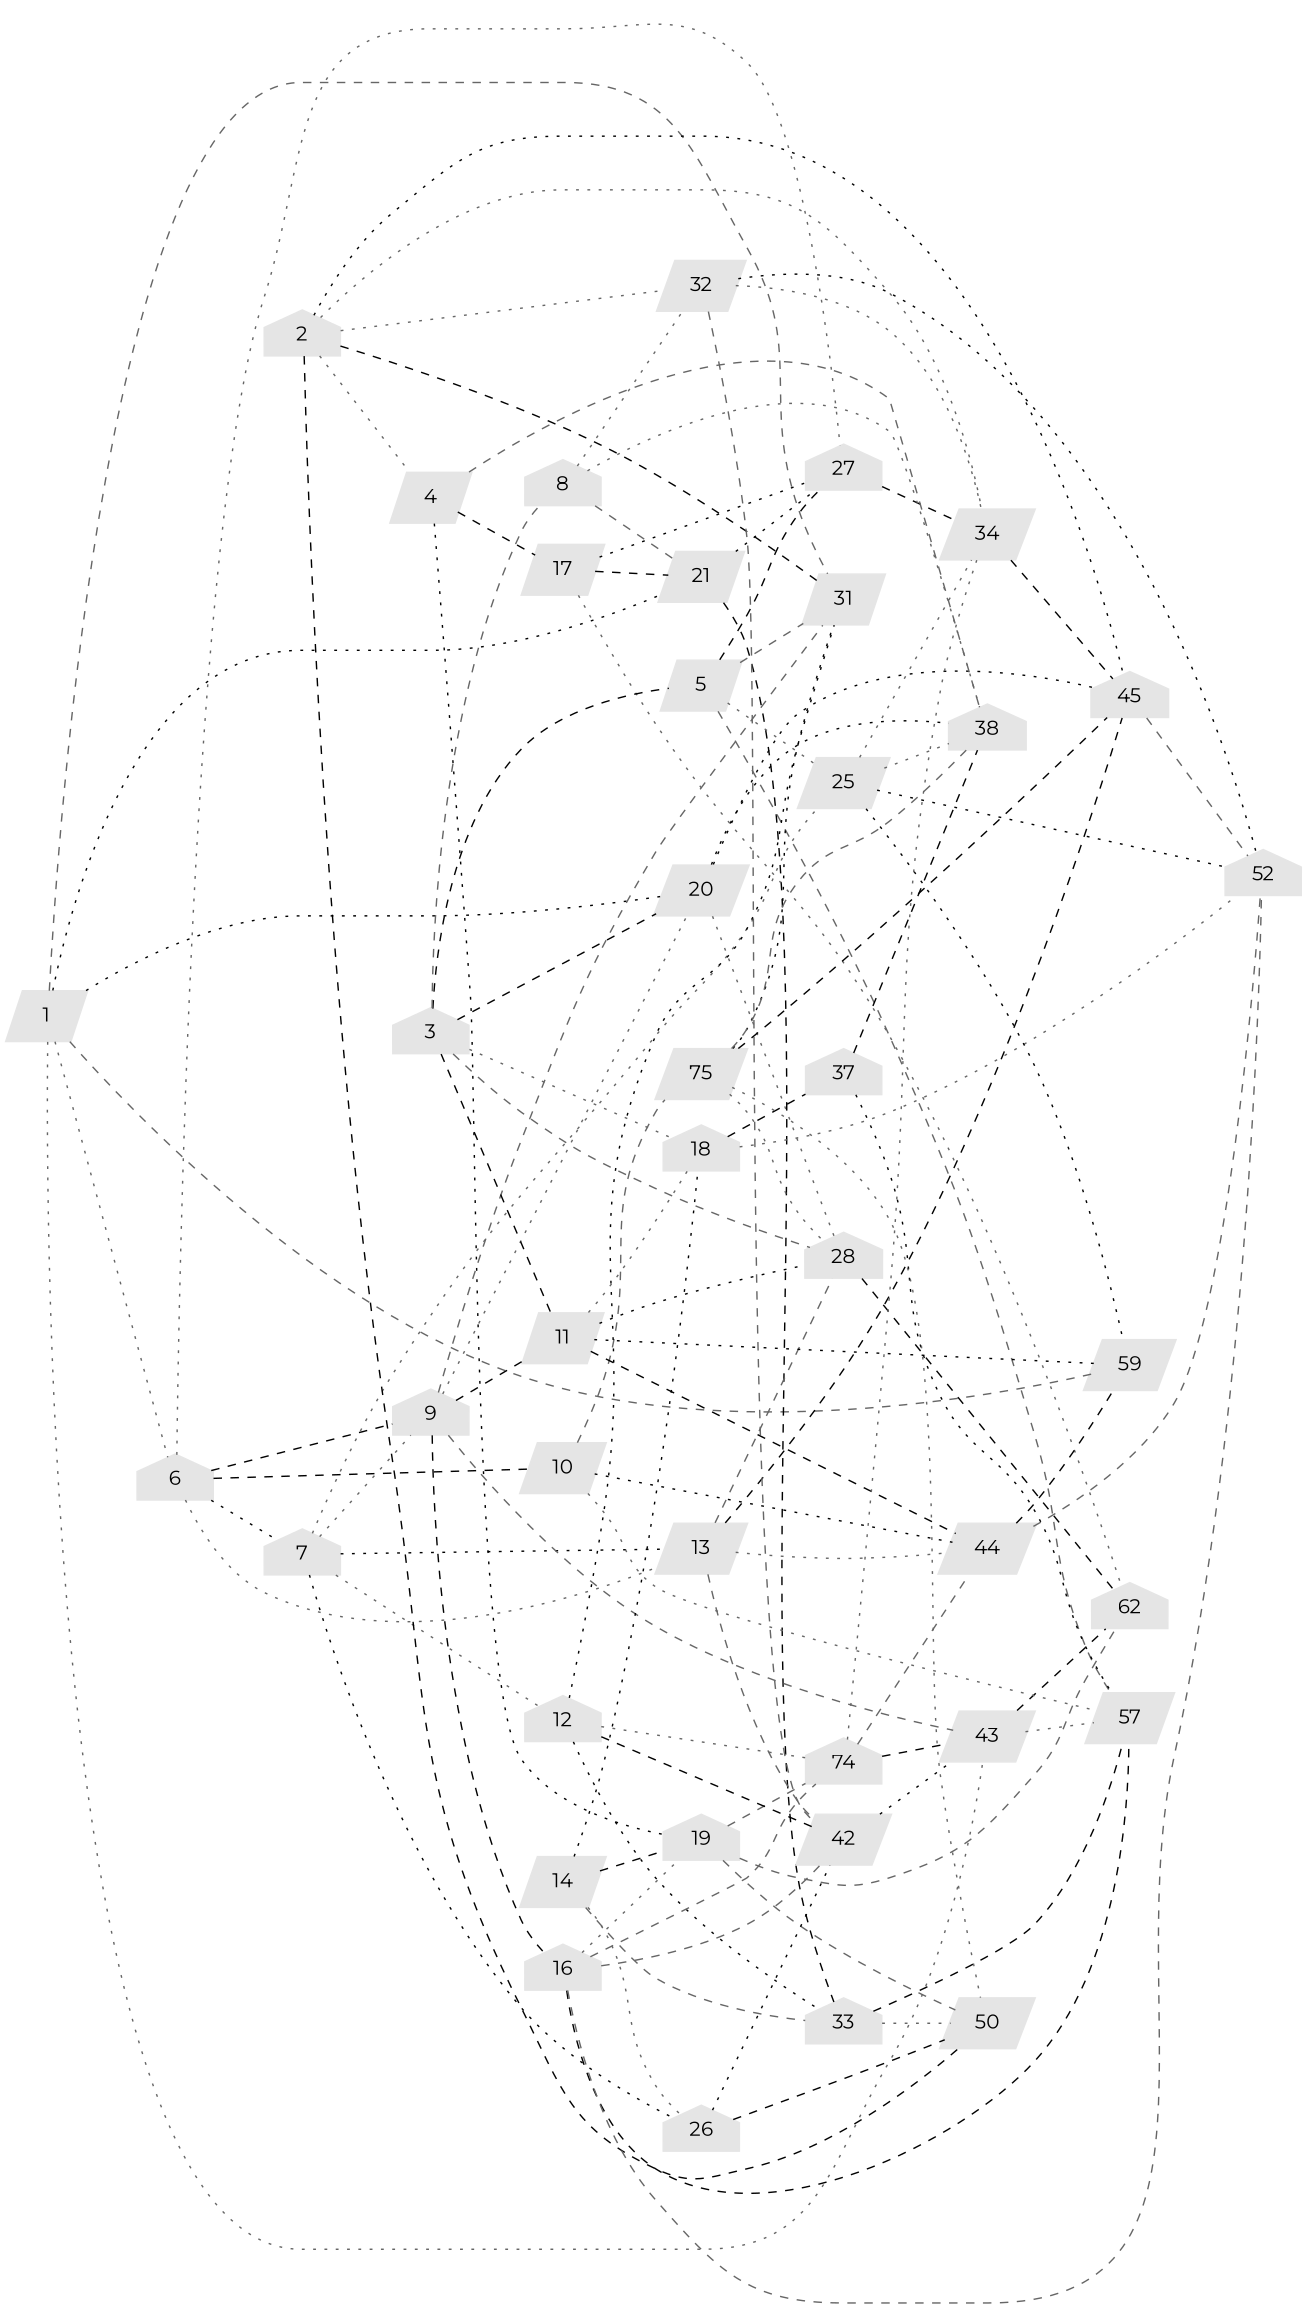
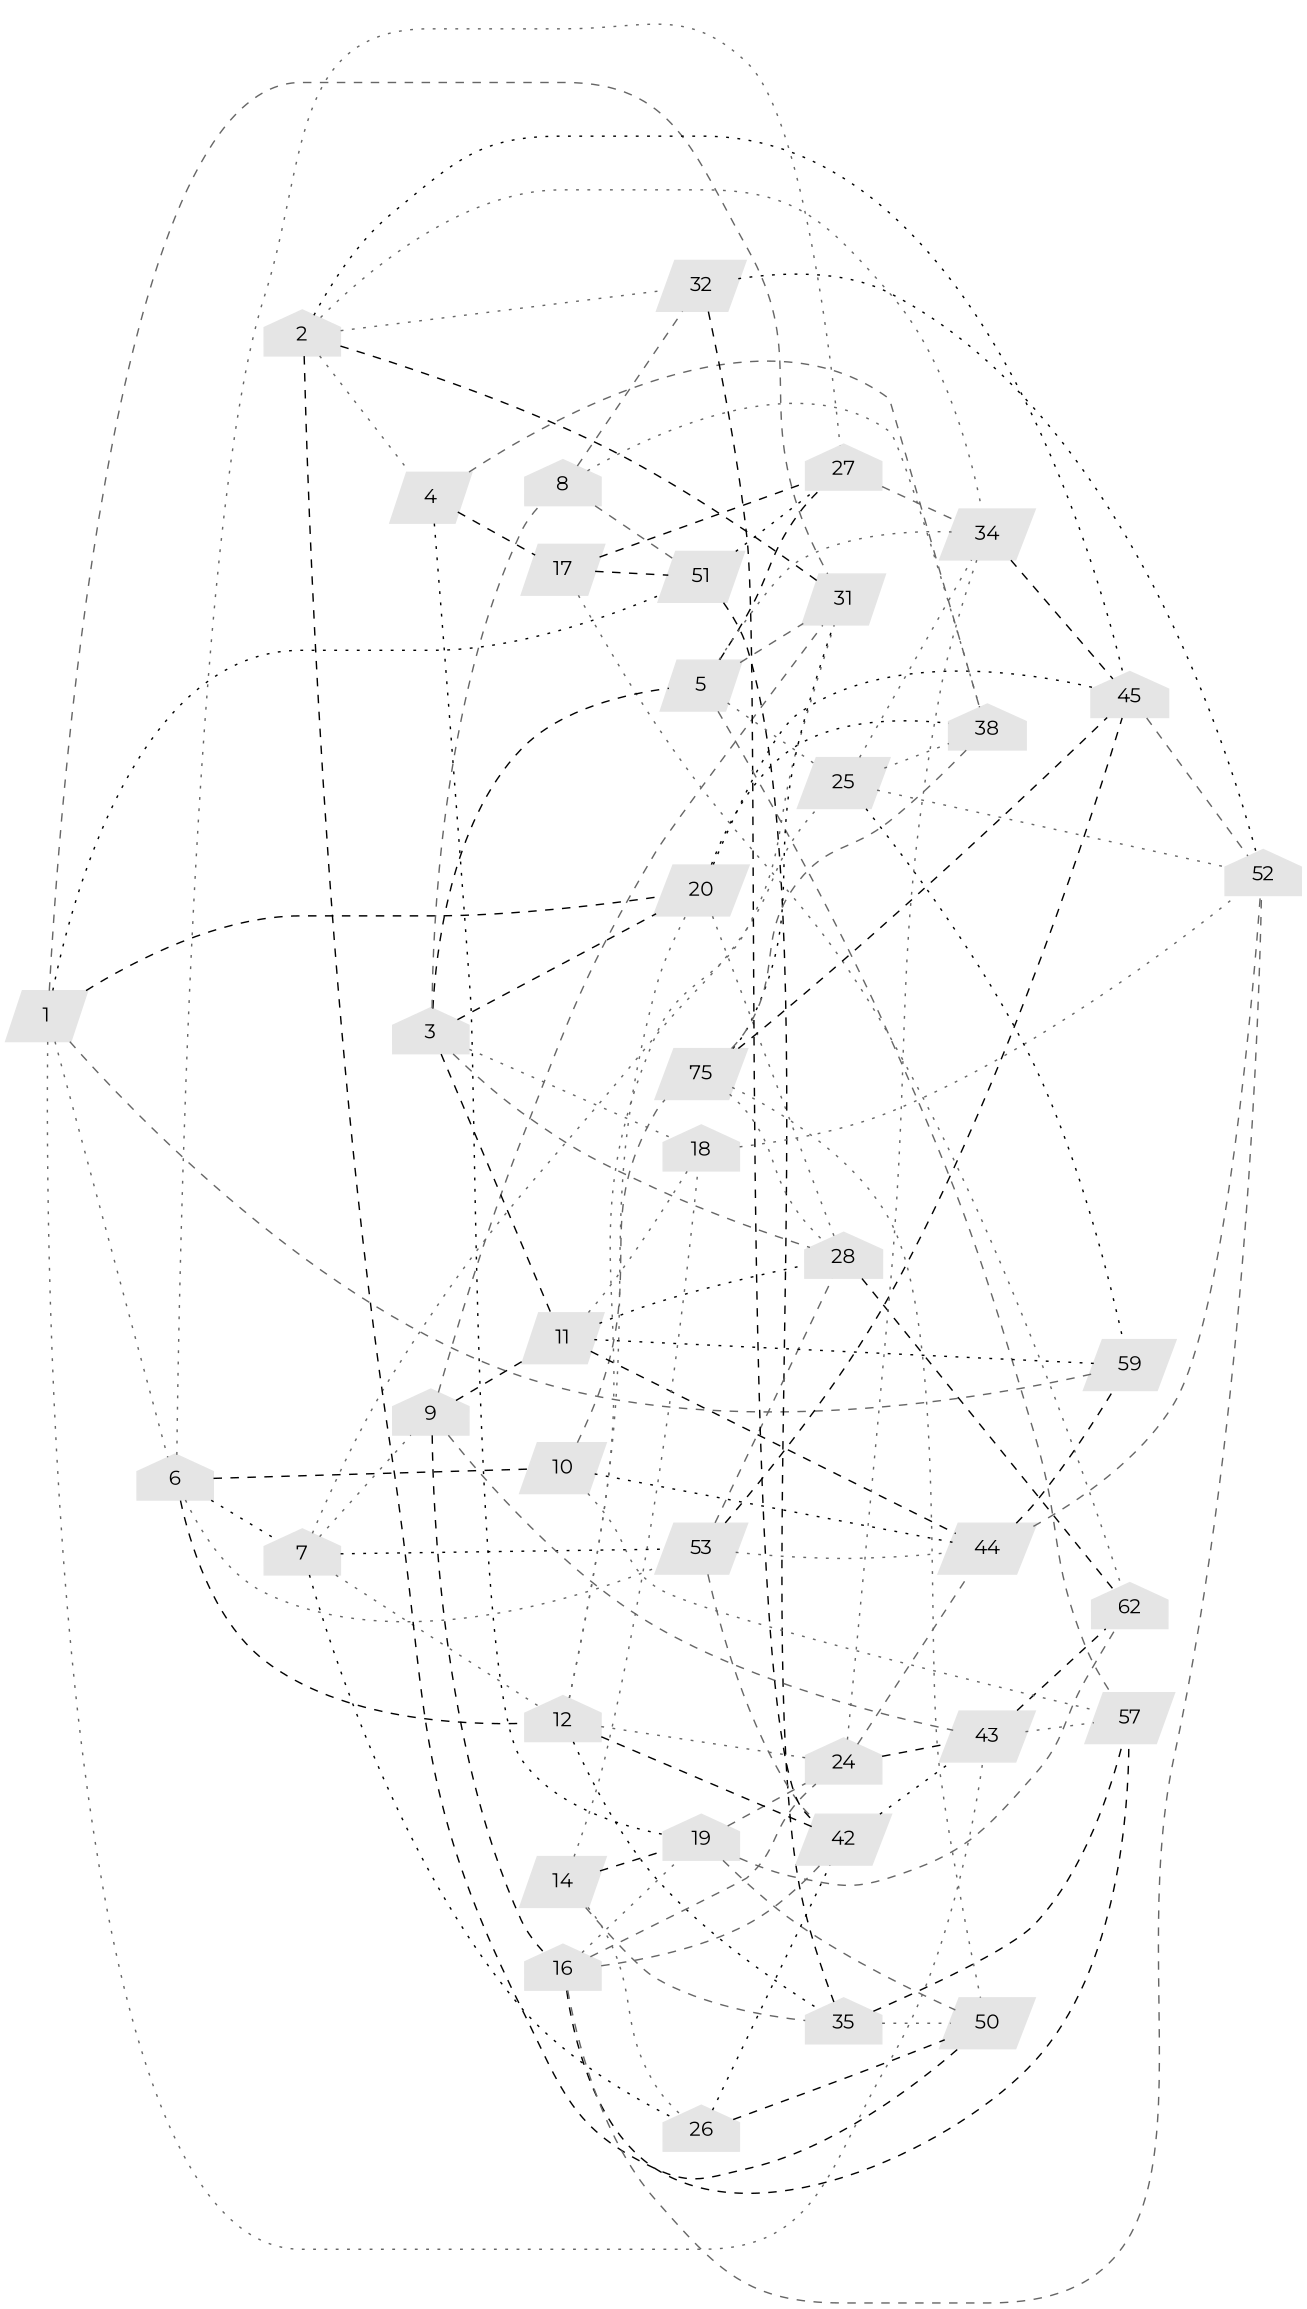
edge "32" -- "34": now "5" -- "34"
edge "32" -- "8": style dotted -> dashed
edge "27" -- "34": color black -> gray40
edge "27" -- "17": style dotted -> dashed
node "21": label "21" -> "51"
edge "25" -- "52": color black -> gray40
edge "20" -- "1": style dotted -> dashed
edge "32" -- "42": color gray40 -> black
node "37": removed
edge "31" -- "12": color black -> gray40
edge "20" -- "9": now "20" -- "12"
edge "9" -- "6": now "12" -- "6"
edge "18" -- "14": color black -> gray40
node "13": label "13" -> "53"
node "74": label "74" -> "24"
node "33": label "33" -> "35"
